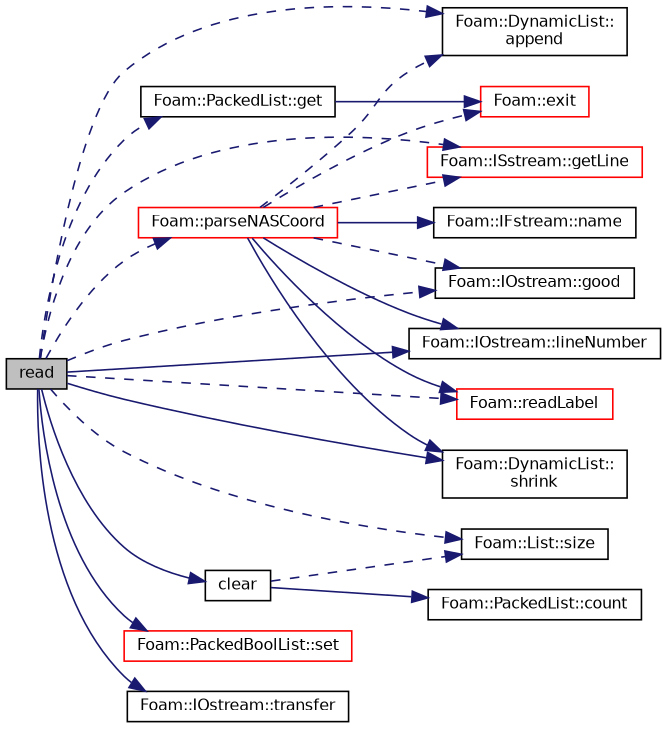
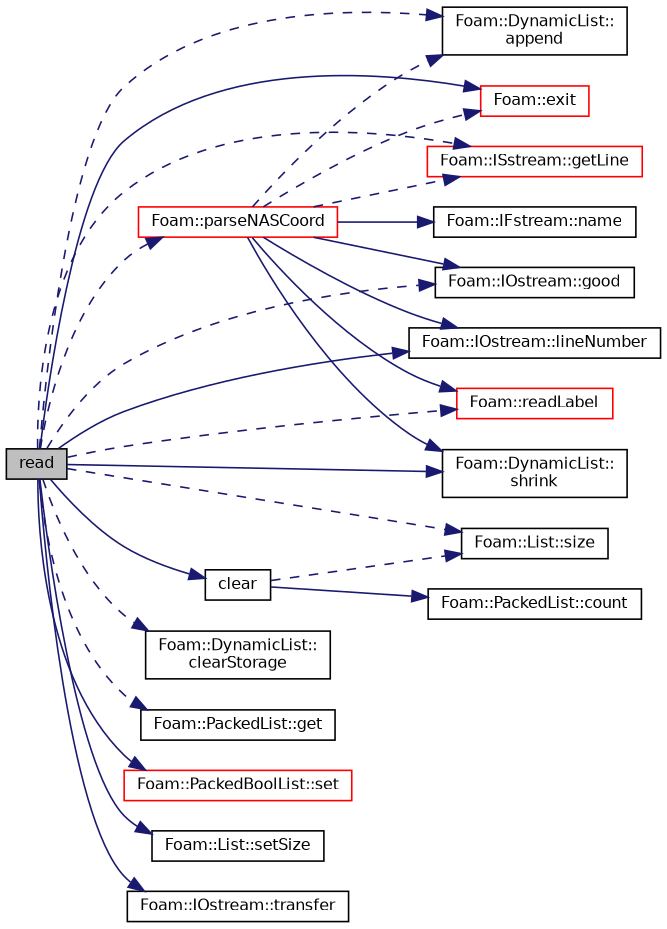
edge "Foam::PackedList::get" -> "Foam::exit": now "read" -> "Foam::exit"
edge "Foam::parseNASCoord" -> "Foam::IOstream::good": style dashed -> solid
node "Foam::DynamicList:: clearStorage": added
node "Foam::List::setSize": added
